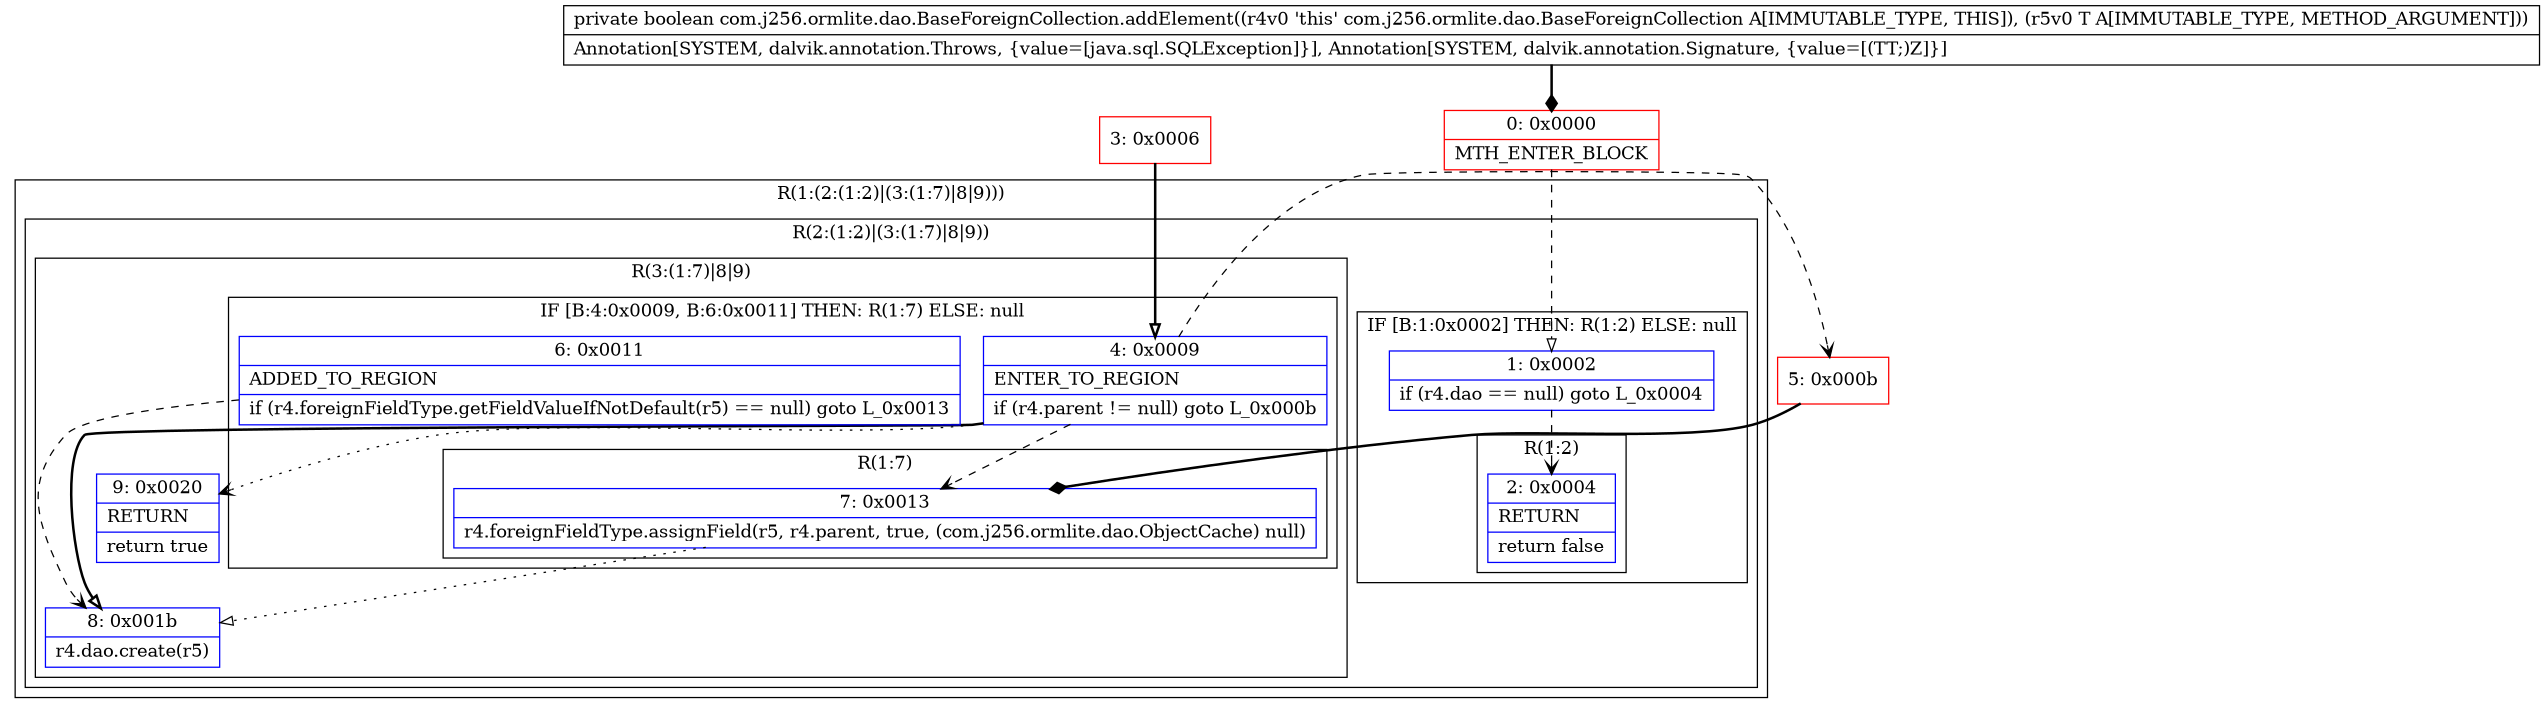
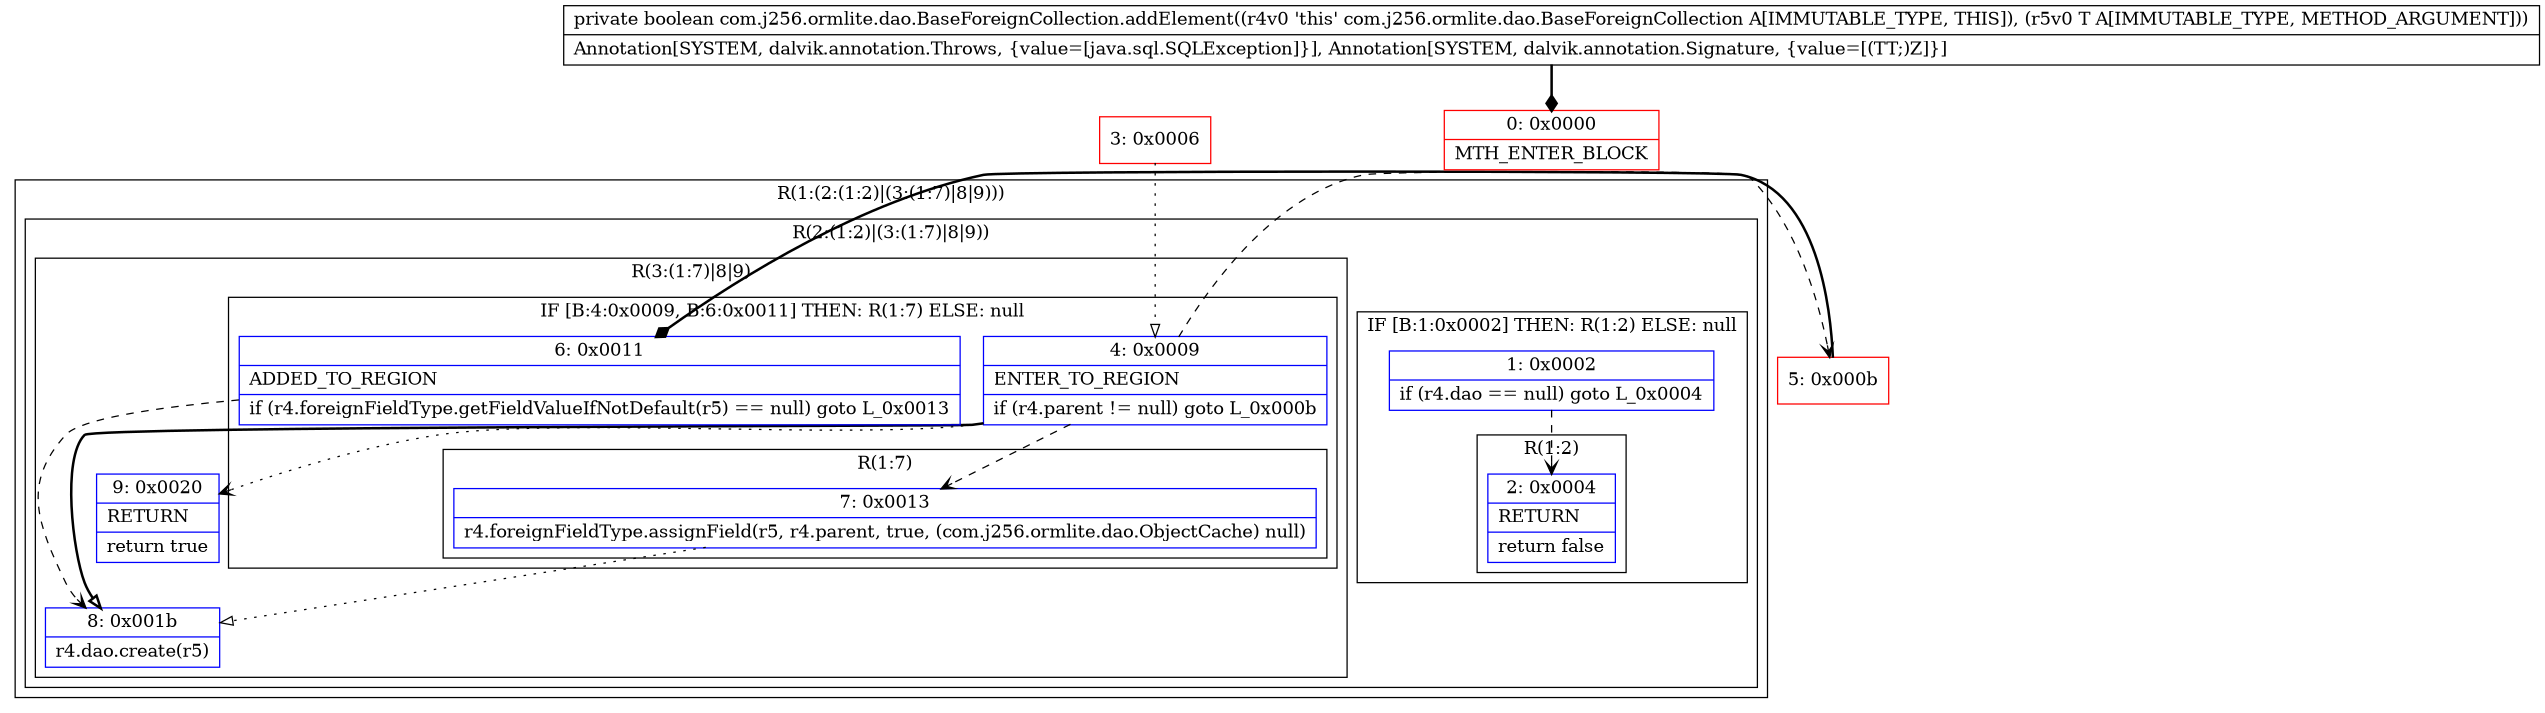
edge "3: 0x0006" -> "4: 0x0009": style bold -> dotted
edge "0: 0x0000" -> "1: 0x0002": removed
edge "5: 0x000b" -> "7: 0x0013": now "5: 0x000b" -> "6: 0x0011"
